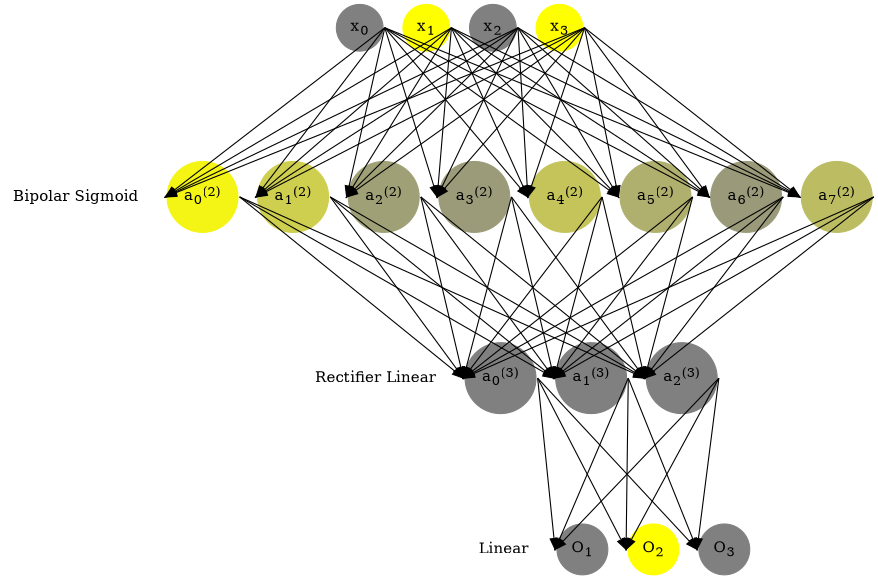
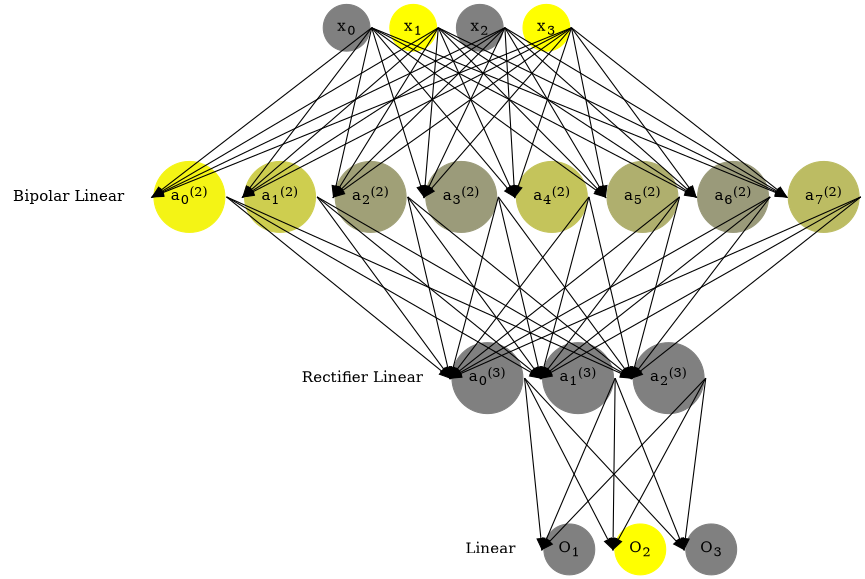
node "Bipolar Sigmoid": label "Bipolar Sigmoid" -> "Bipolar Linear"
